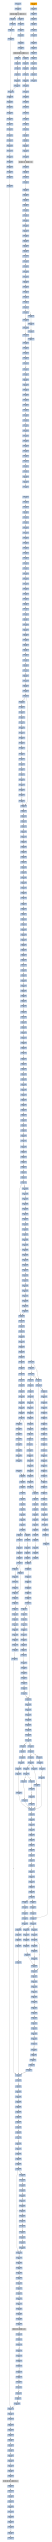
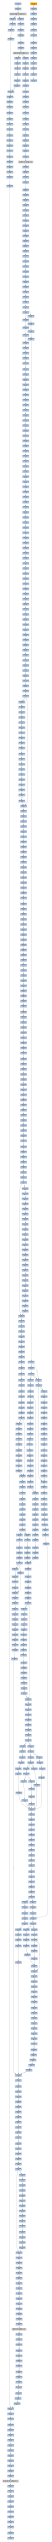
node "0x0042f6f0 call": added
node "0x0042f993 incl": added
